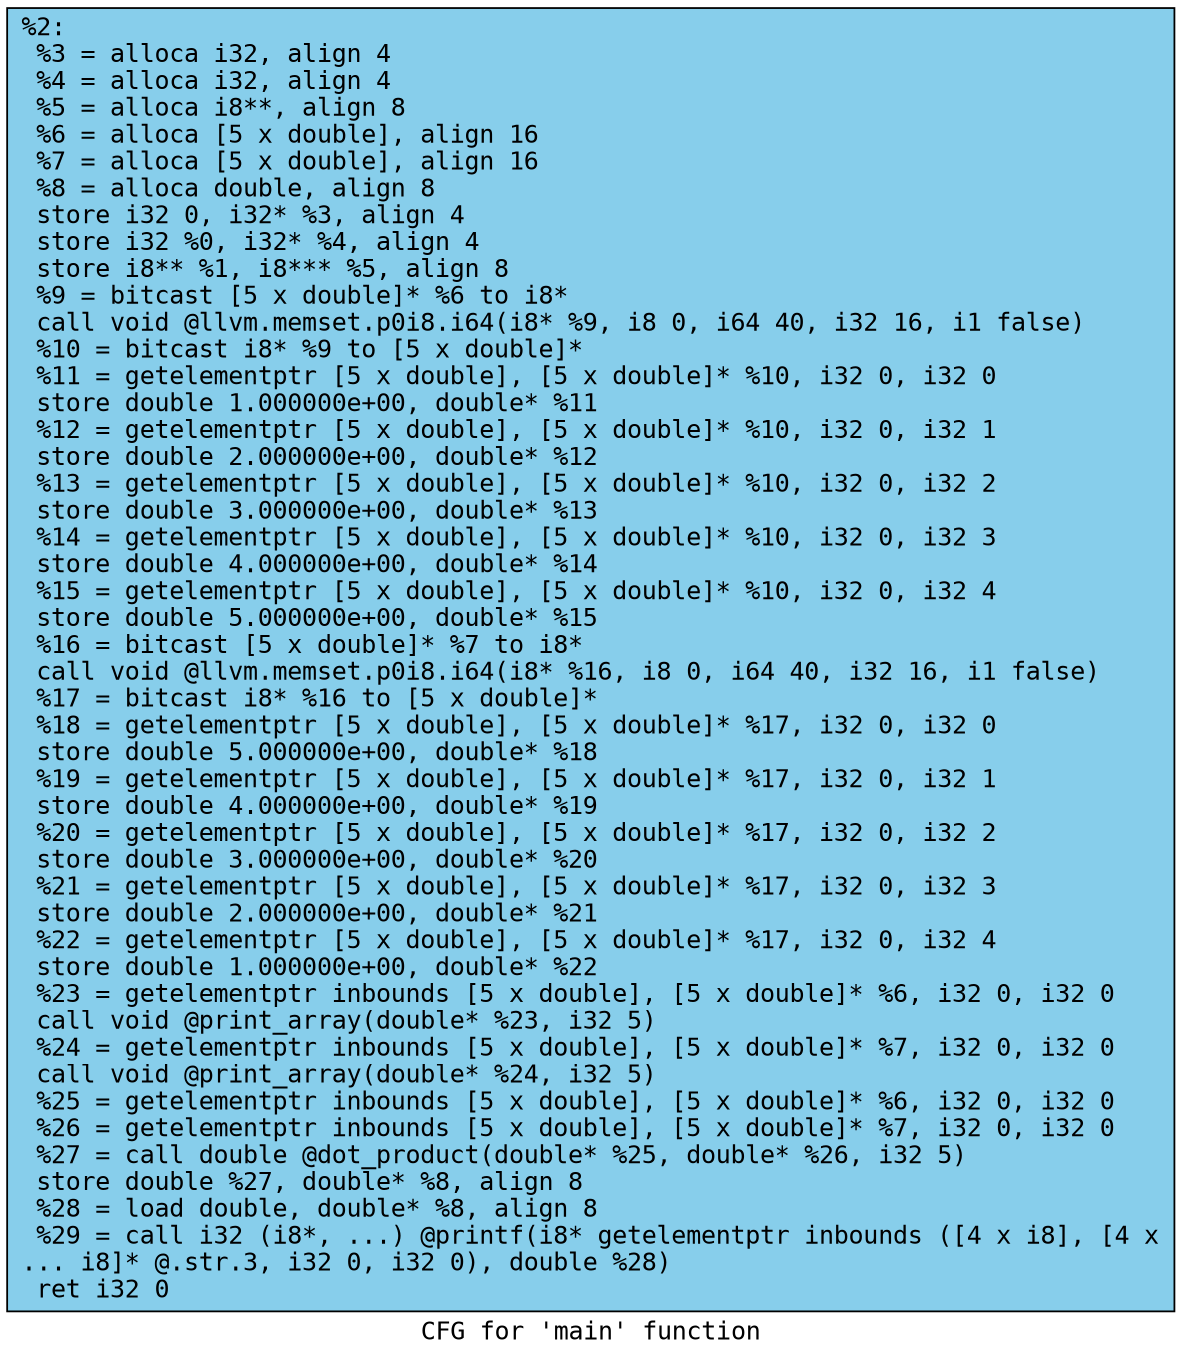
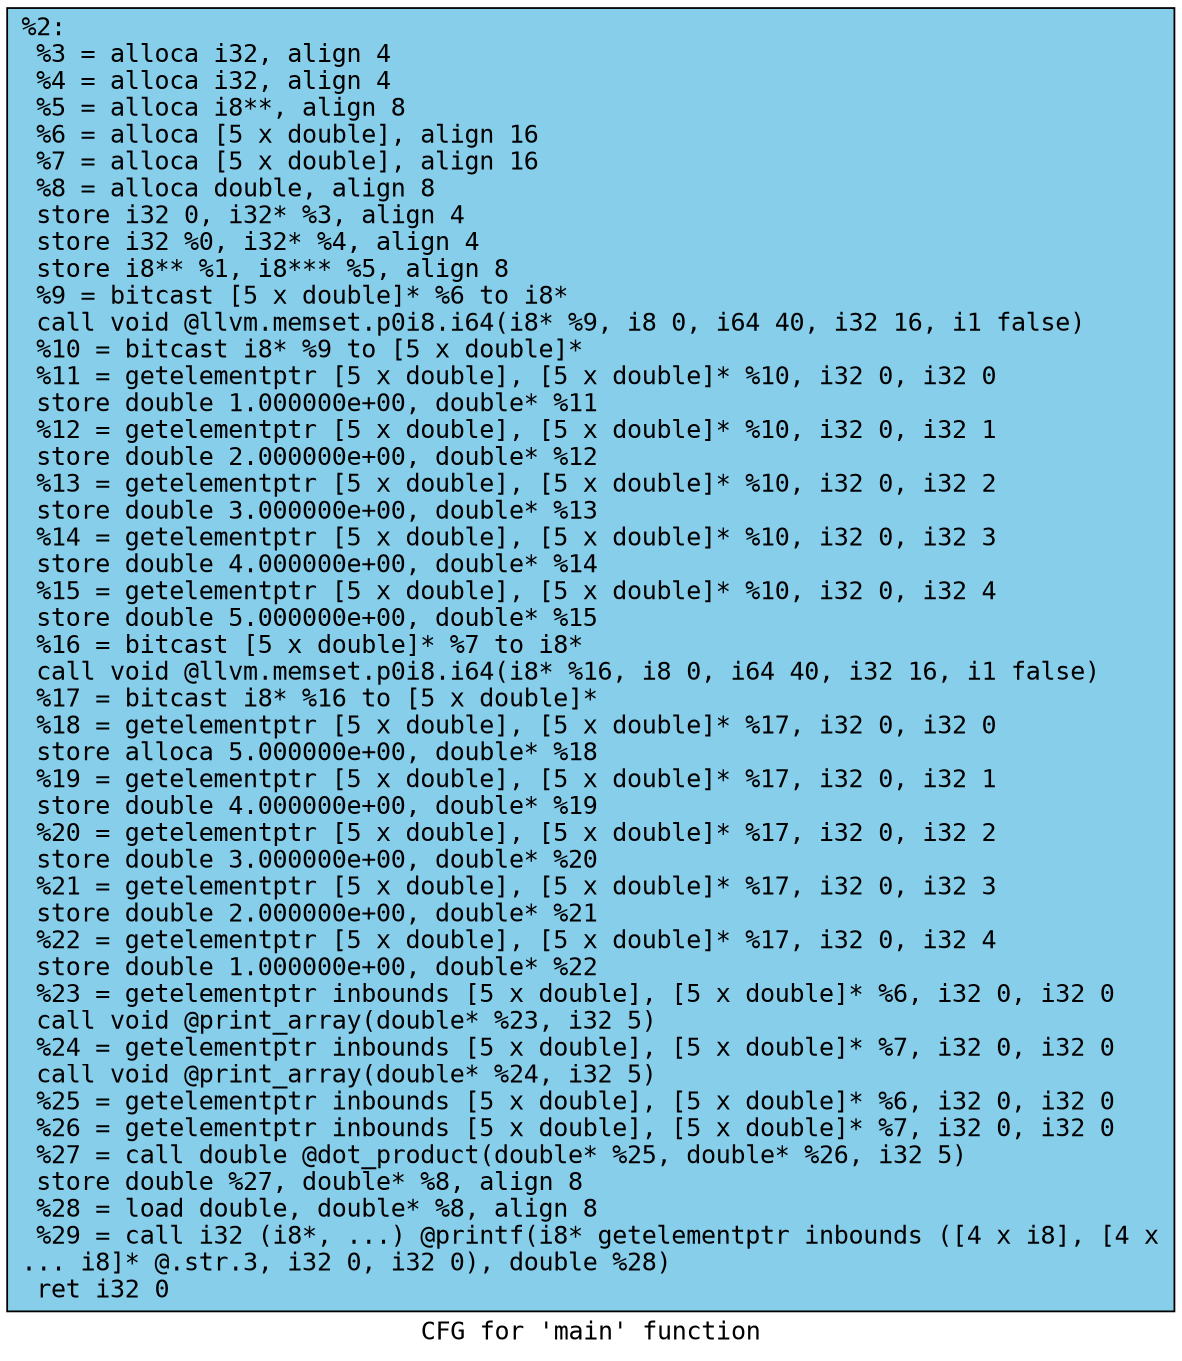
node "%2:": text "store double 5.000000e+00, double* %18" -> "store alloca 5.000000e+00, double* %18"
